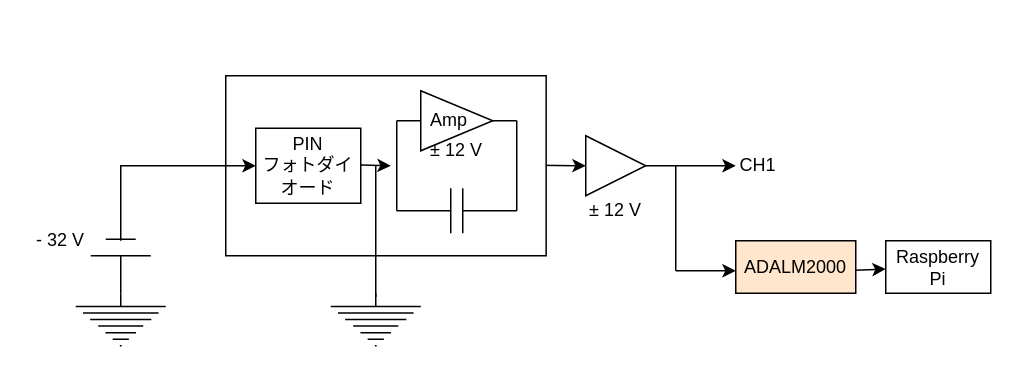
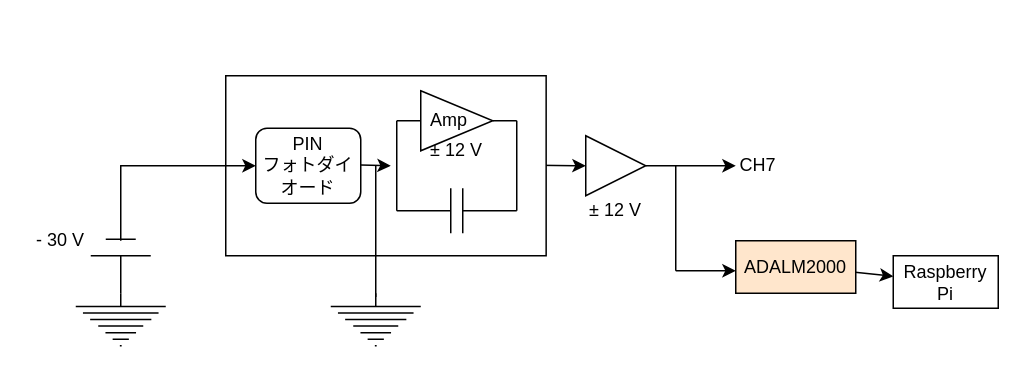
node "PIN フォトダイオード": shape rectangle -> rounded rectangle
node "CH1": label "CH1" -> "CH7"
node "- 32 V": label "- 32 V" -> "- 30 V"
node "Raspberry Pi": moved (938, 267) -> (946, 282)
